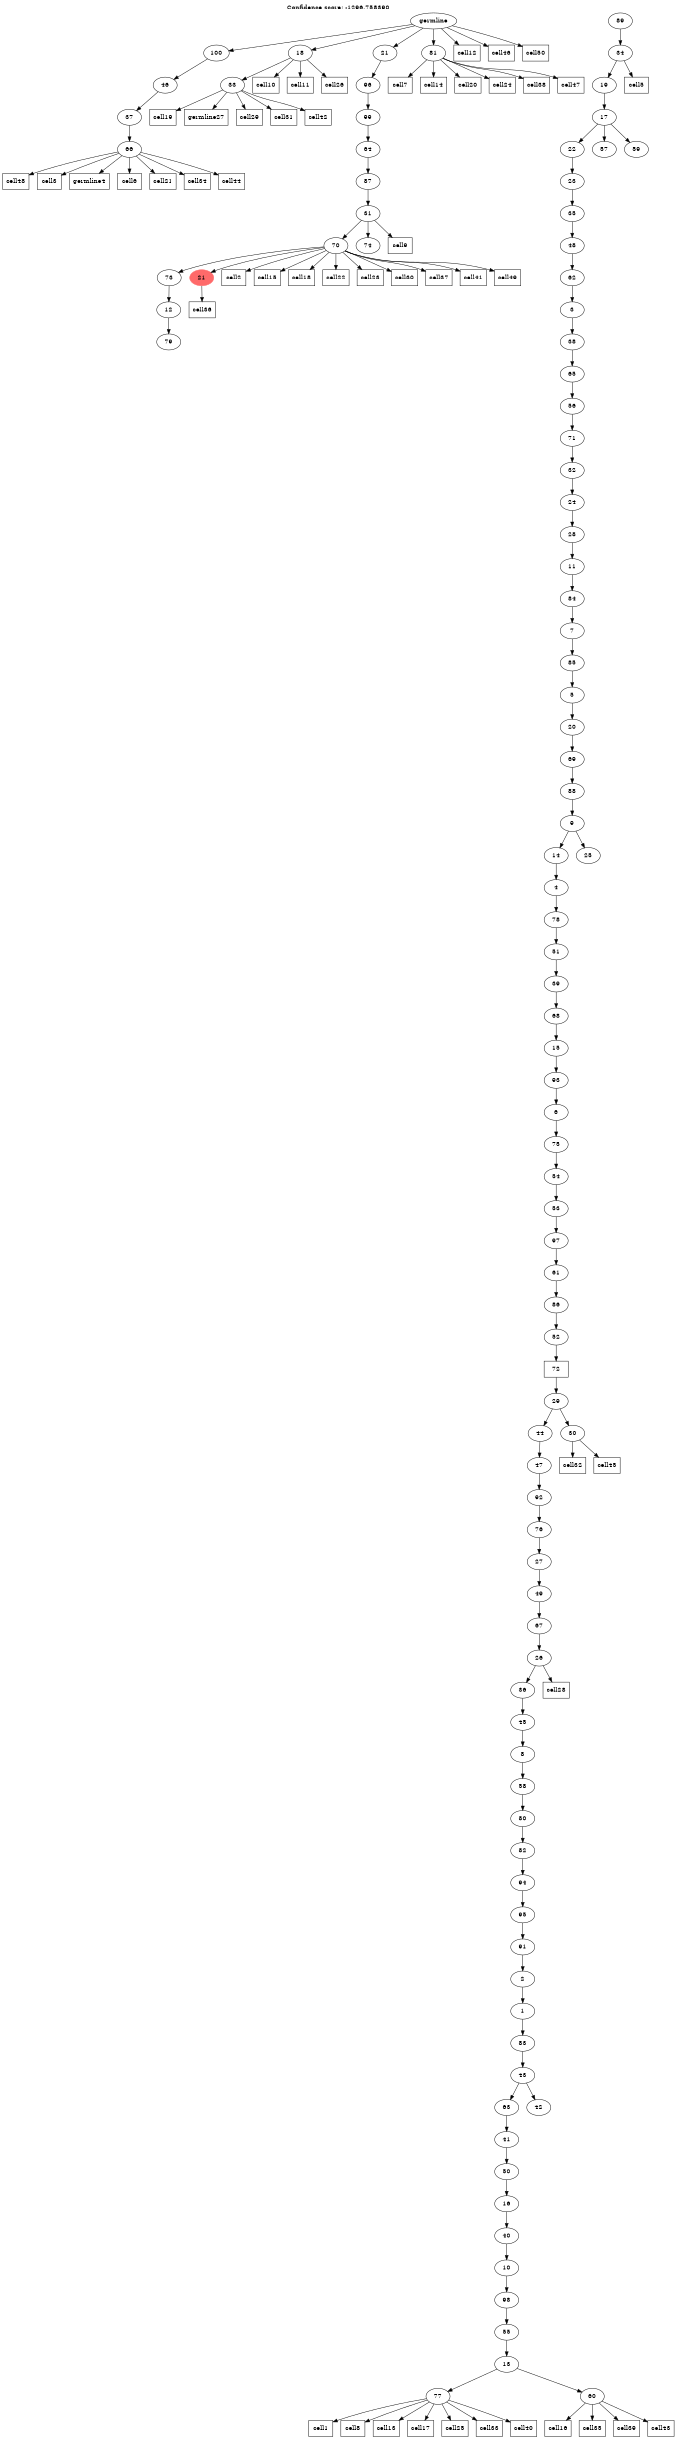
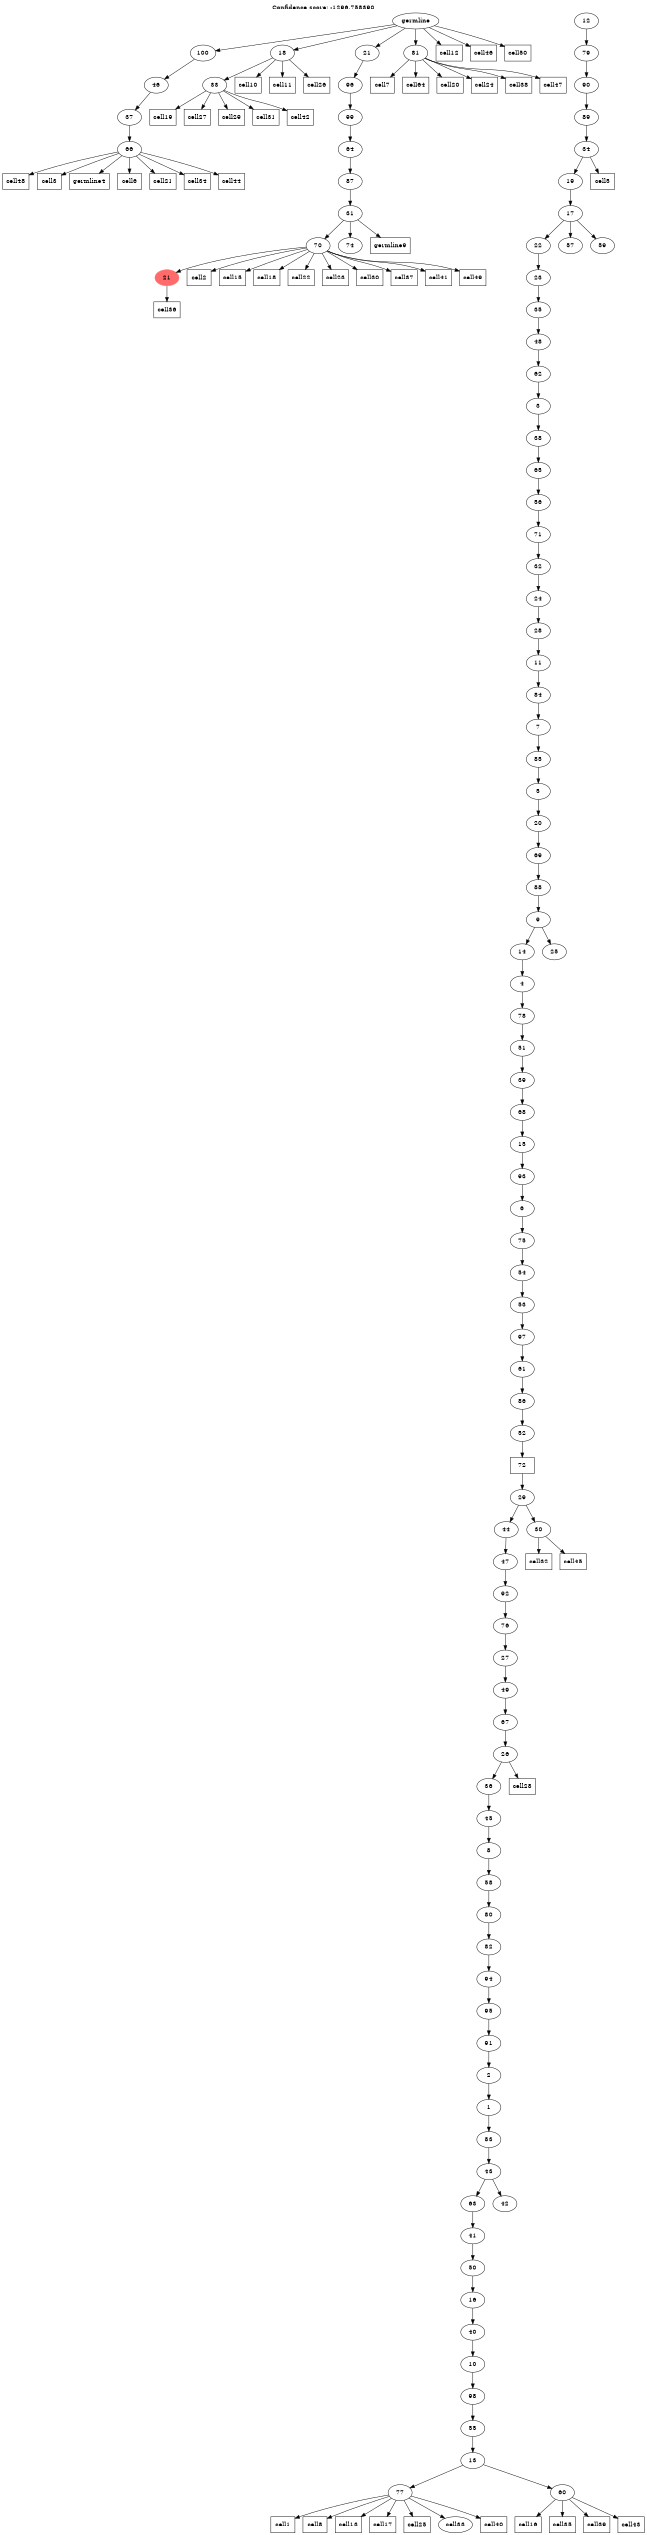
node "cell14": label "cell14" -> "cell64"
node "90": added
node "germline27": label "germline27" -> "cell27"
node "cell9": label "cell9" -> "germline9"
node "73": removed
node "cell33": shape box -> ellipse
